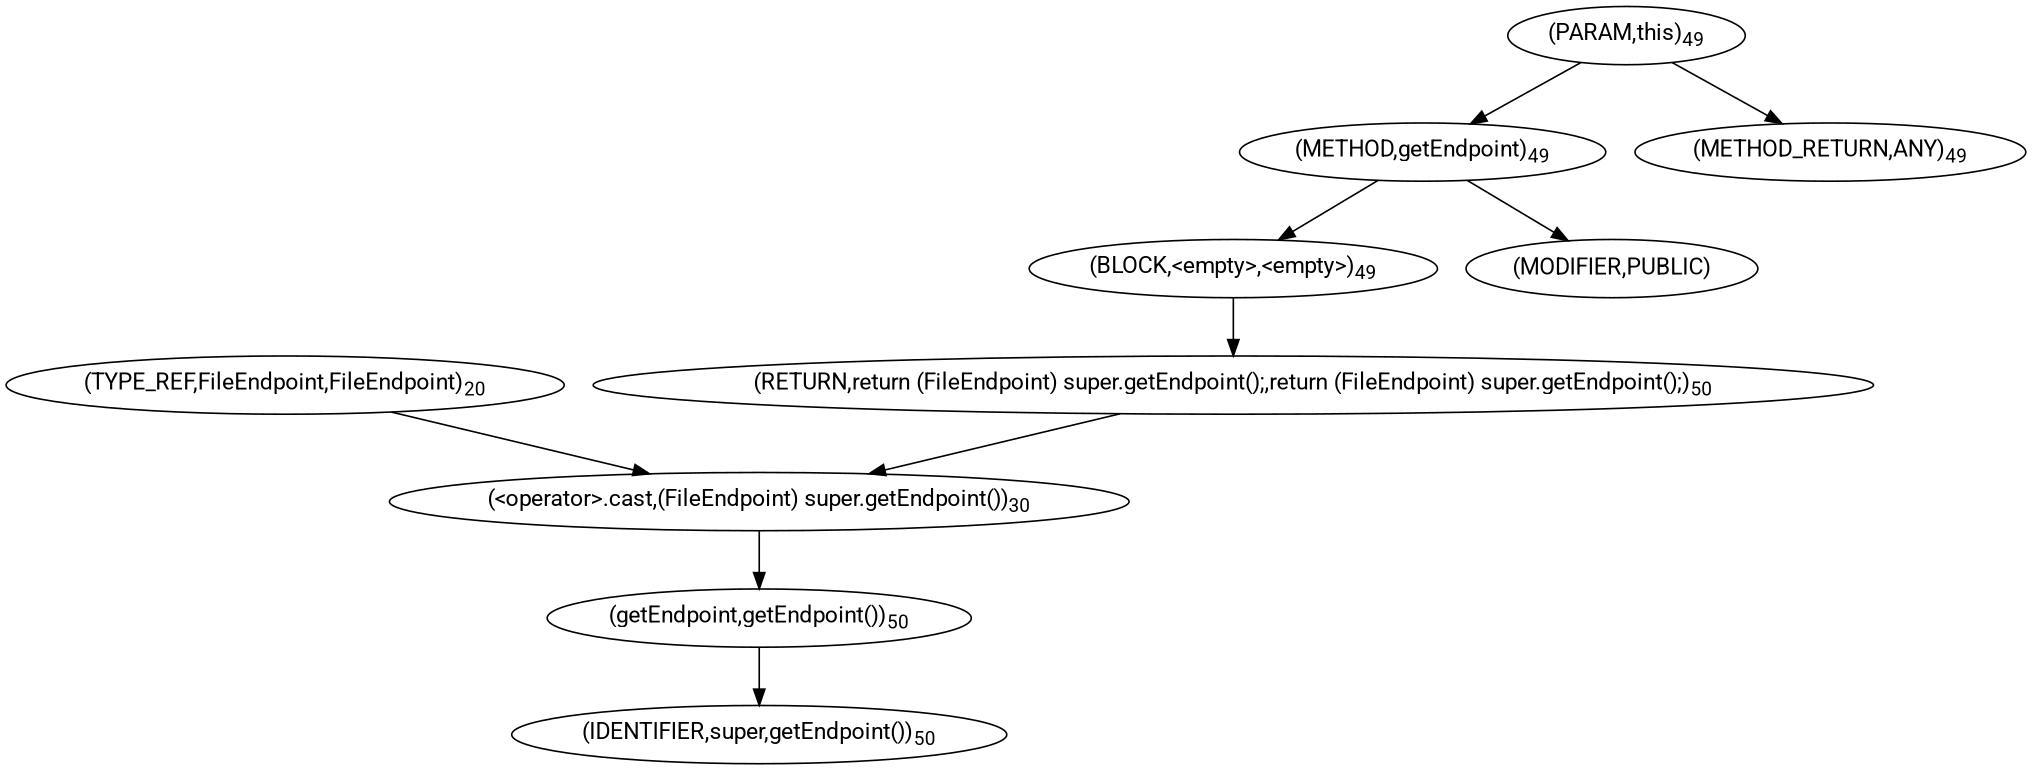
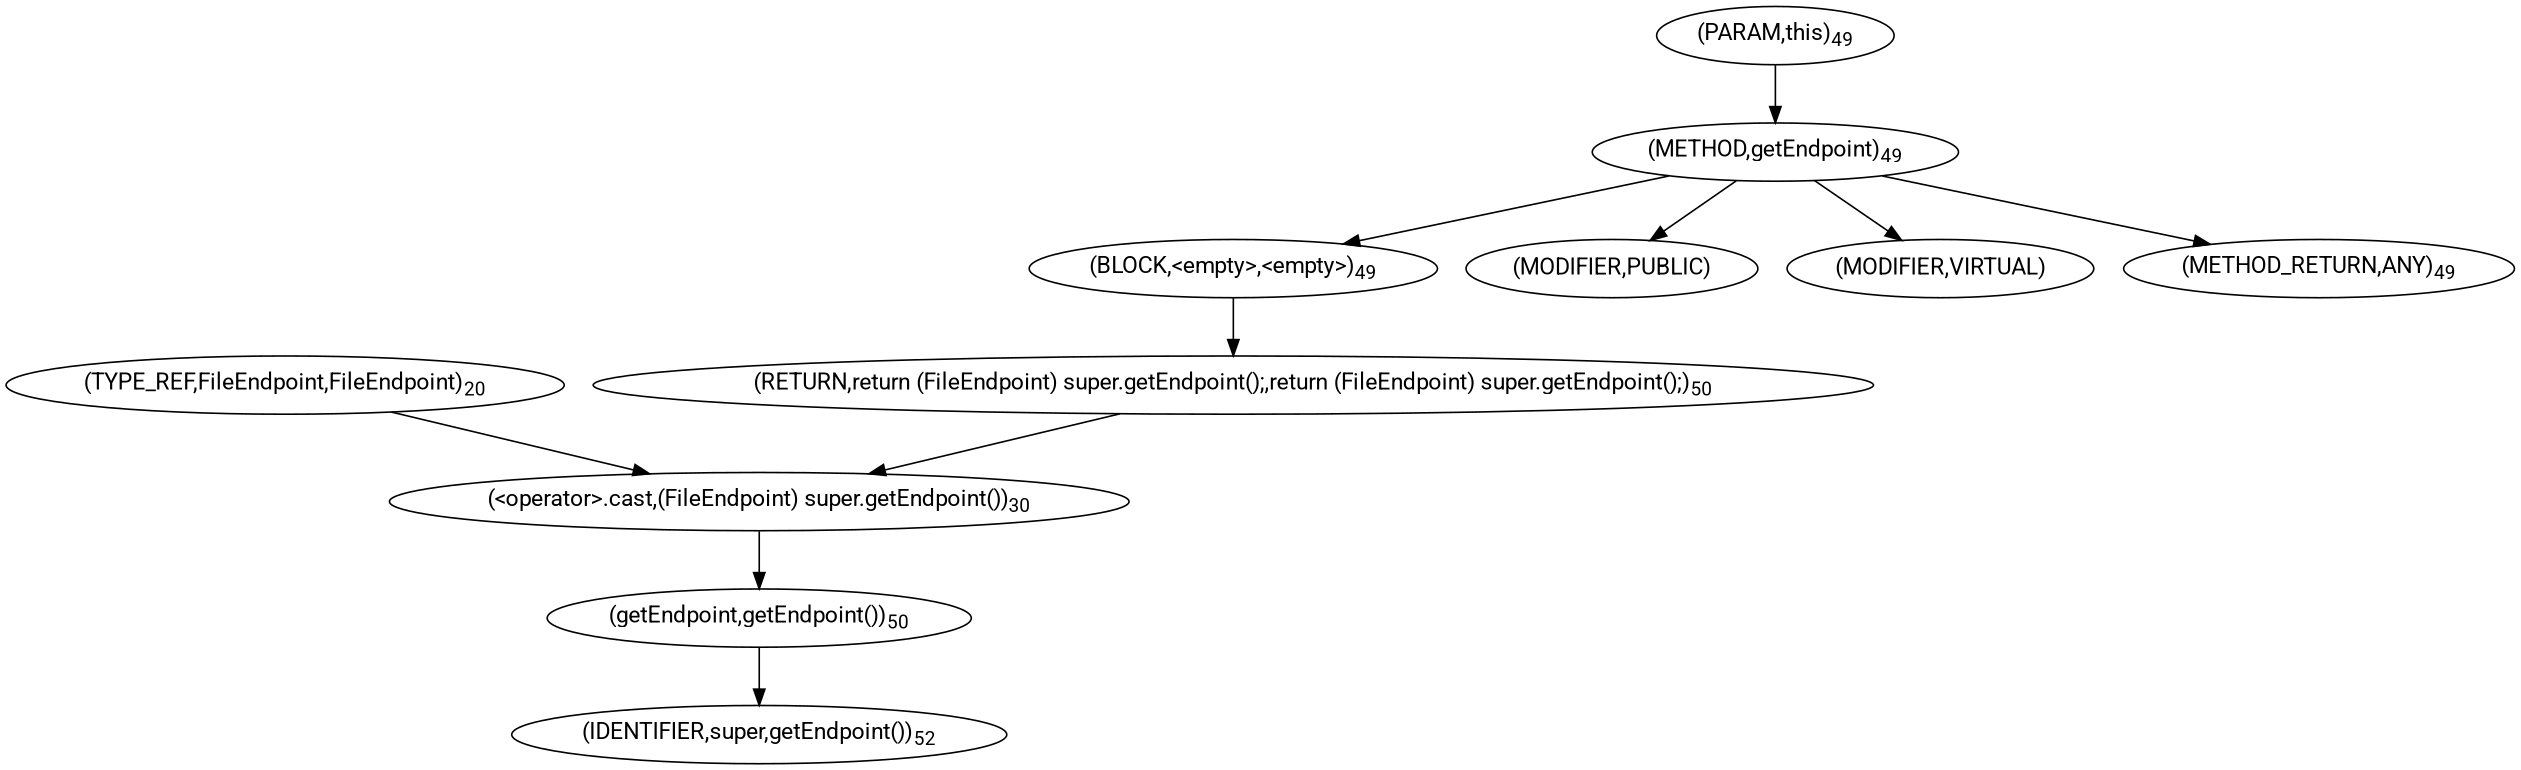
edge "(PARAM,this)" -> "(METHOD_RETURN,ANY)": now "(METHOD,getEndpoint)" -> "(METHOD_RETURN,ANY)"
node "(MODIFIER,VIRTUAL)": added
node "(IDENTIFIER,super,getEndpoint())": text "50" -> "52"
